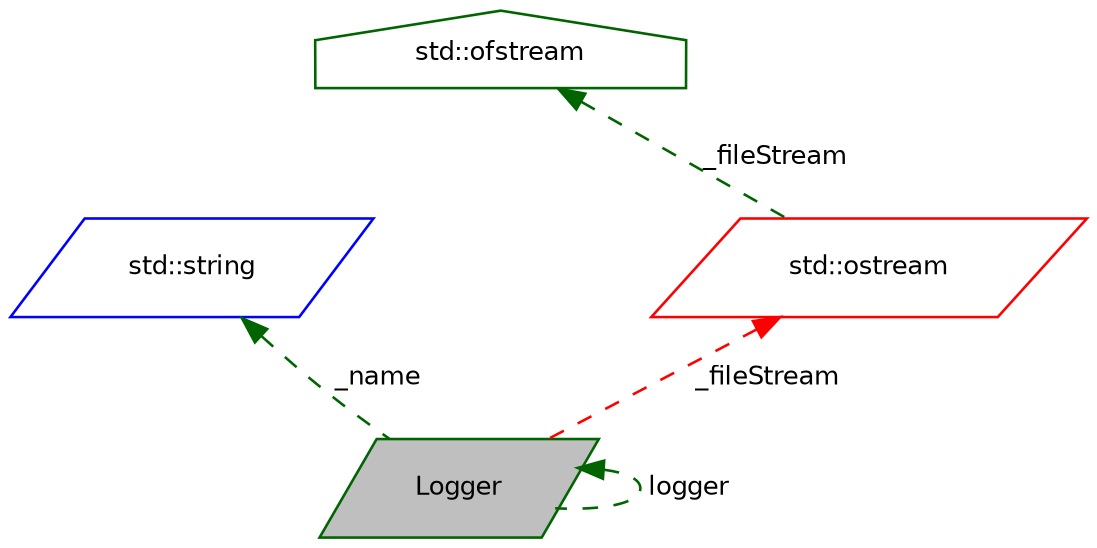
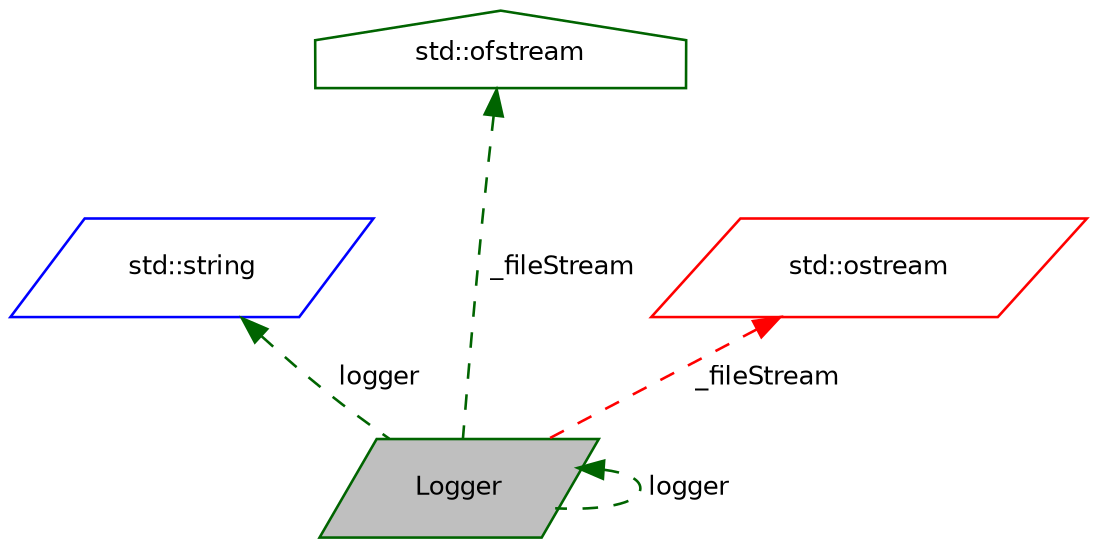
edge "std::ostream" -> "std::ofstream": now "Logger" -> "std::ofstream"
edge "Logger" -> "std::string": label " _name" -> " logger"
